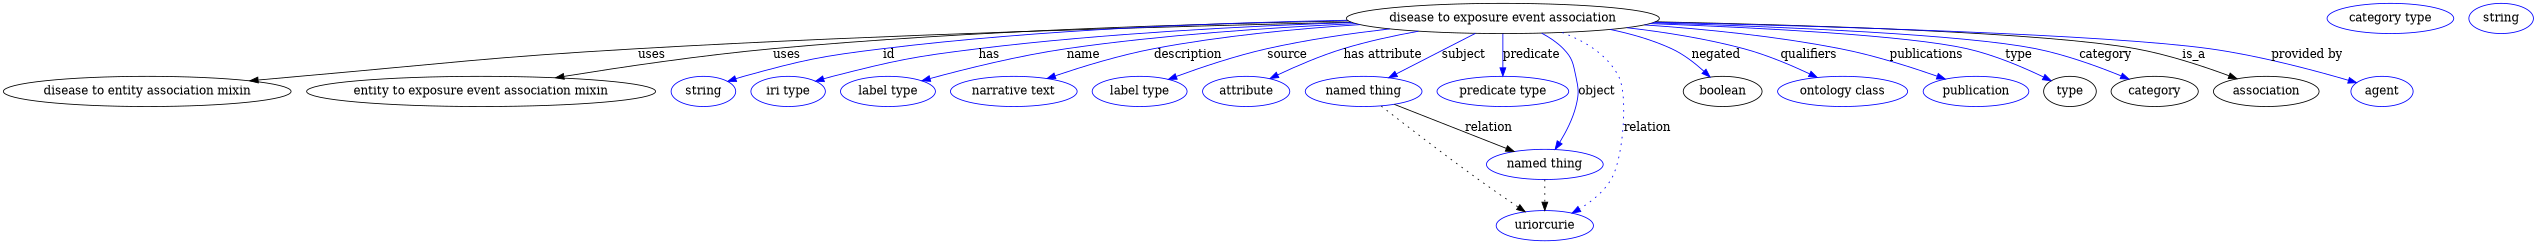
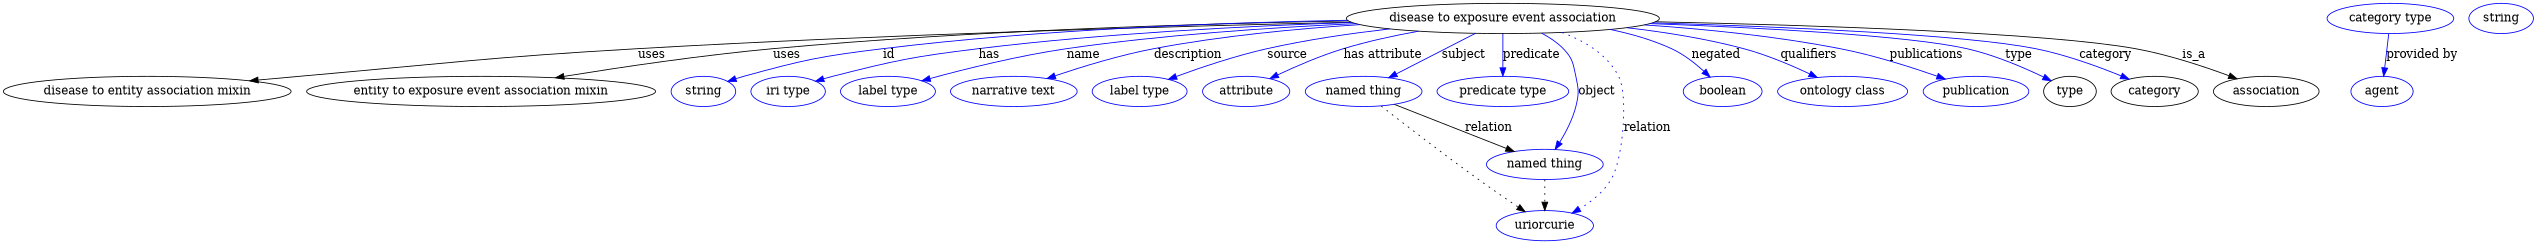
edge "disease to exposure event association" -> "agent": now "category type" -> "agent"
node "boolean": color black -> blue
